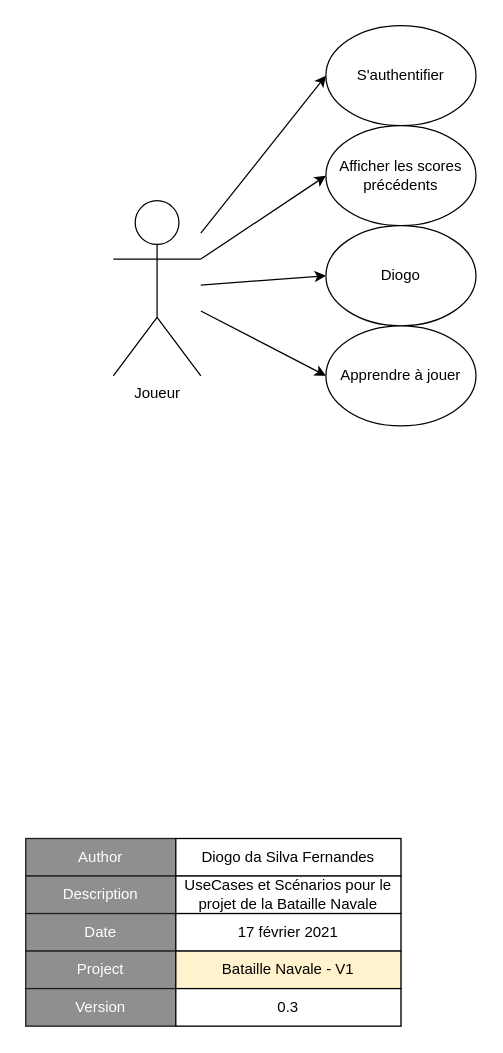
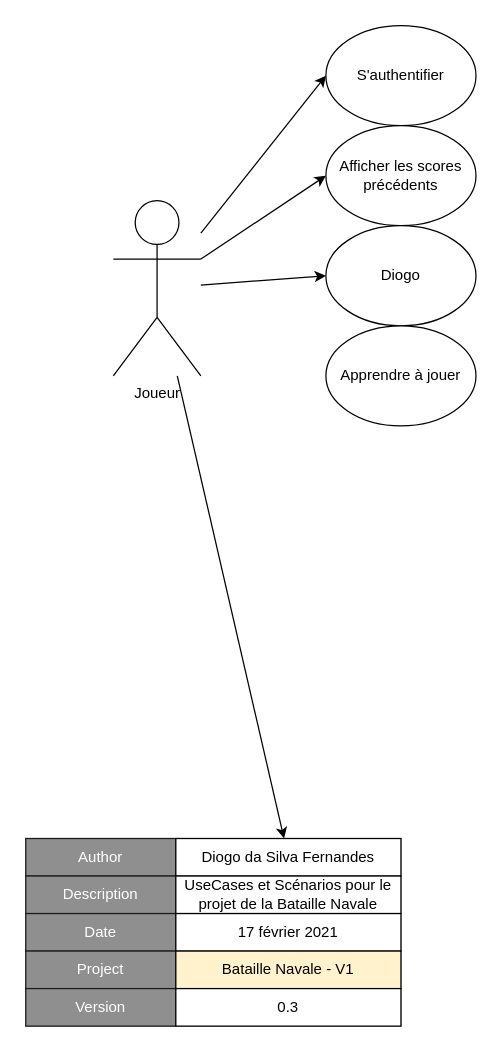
edge "Joueur" -> "Apprendre à jouer": now "Joueur" -> "Diogo da Silva Fernandes"
